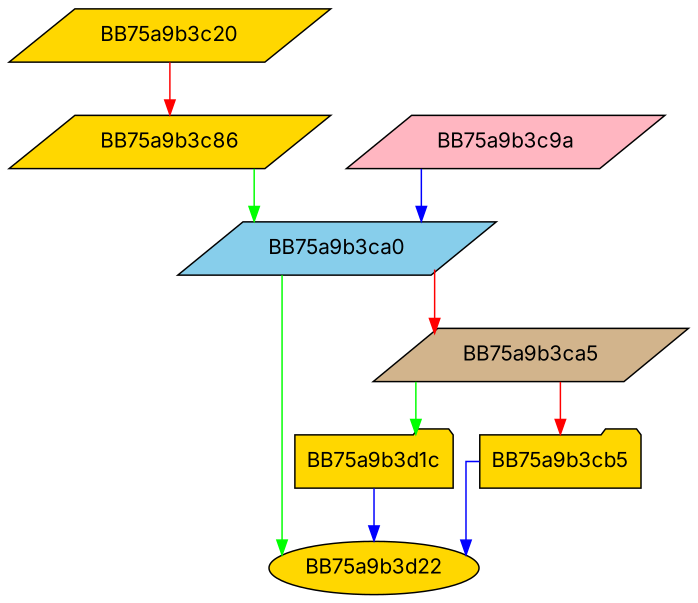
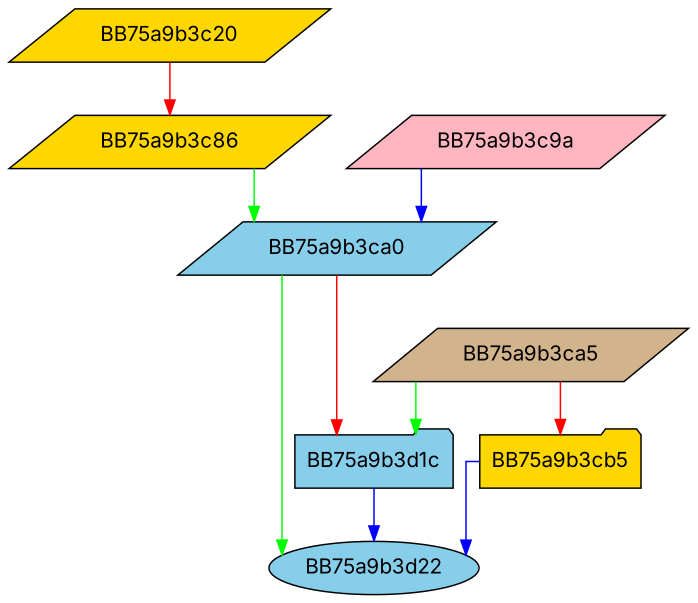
edge "BB75a9b3ca0" -> "BB75a9b3ca5": now "BB75a9b3ca0" -> "BB75a9b3d1c"
node "BB75a9b3d1c": fillcolor gold -> skyblue
node "BB75a9b3d22": fillcolor gold -> skyblue
